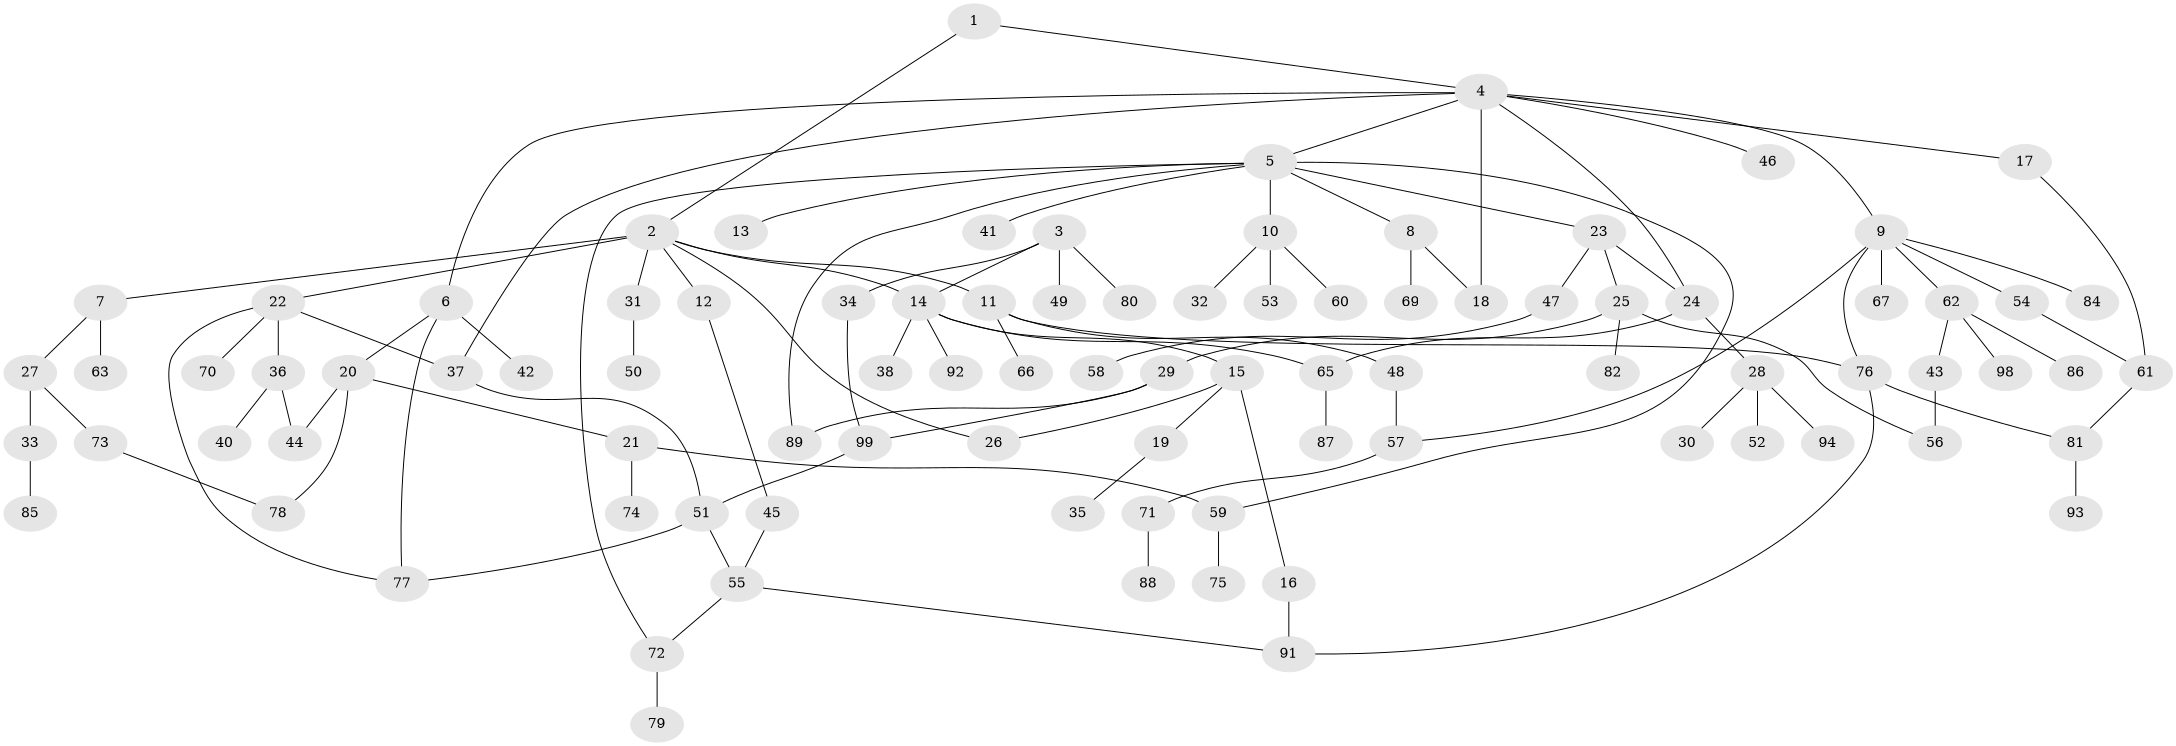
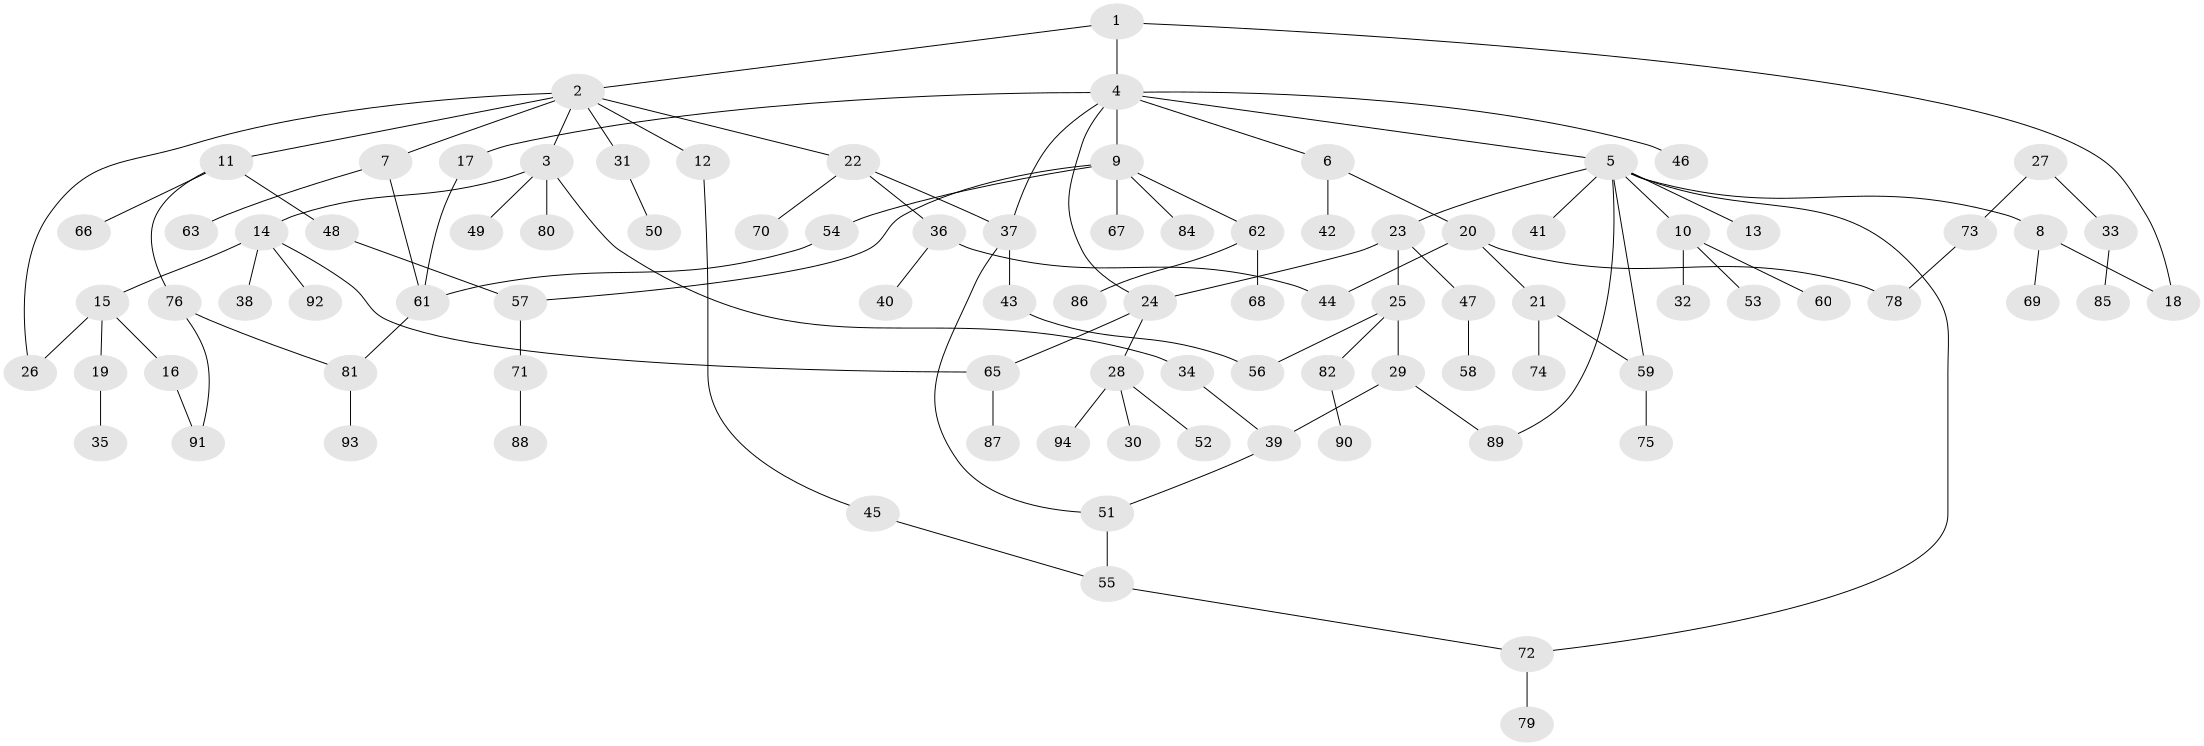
edge "4" -- "18": now "1" -- "18"
edge "2" -- "14": now "2" -- "3"
edge "9" -- "76": removed
edge "7" -- "27": now "7" -- "61"
edge "62" -- "43": now "37" -- "43"
node "98": label "98" -> "68"
node "99": label "99" -> "39"
node "90": added
node "77": removed
edge "55" -- "91": removed
